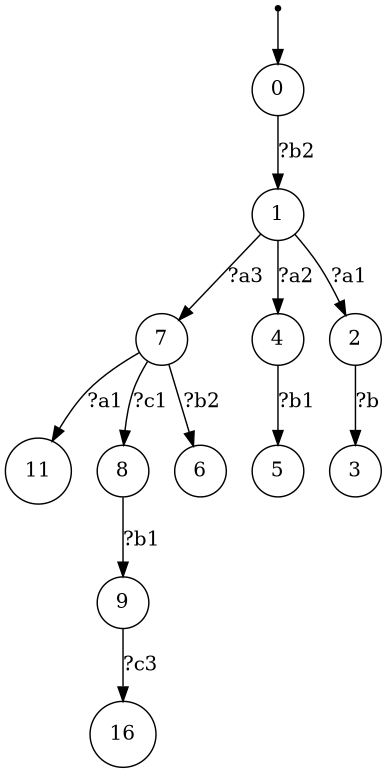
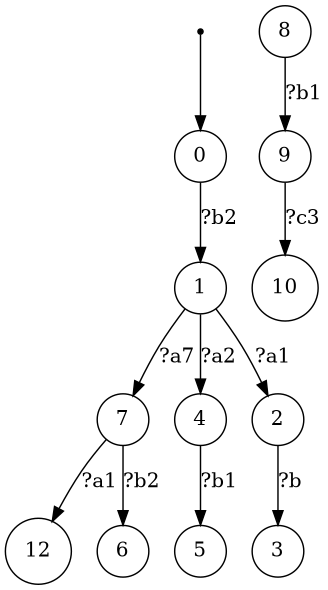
edge "1" -> "7": label "?a3" -> "?a7"
edge "7" -> "8": removed, label "?c1"
node "11": label "11" -> "12"
node "16": label "16" -> "10"
